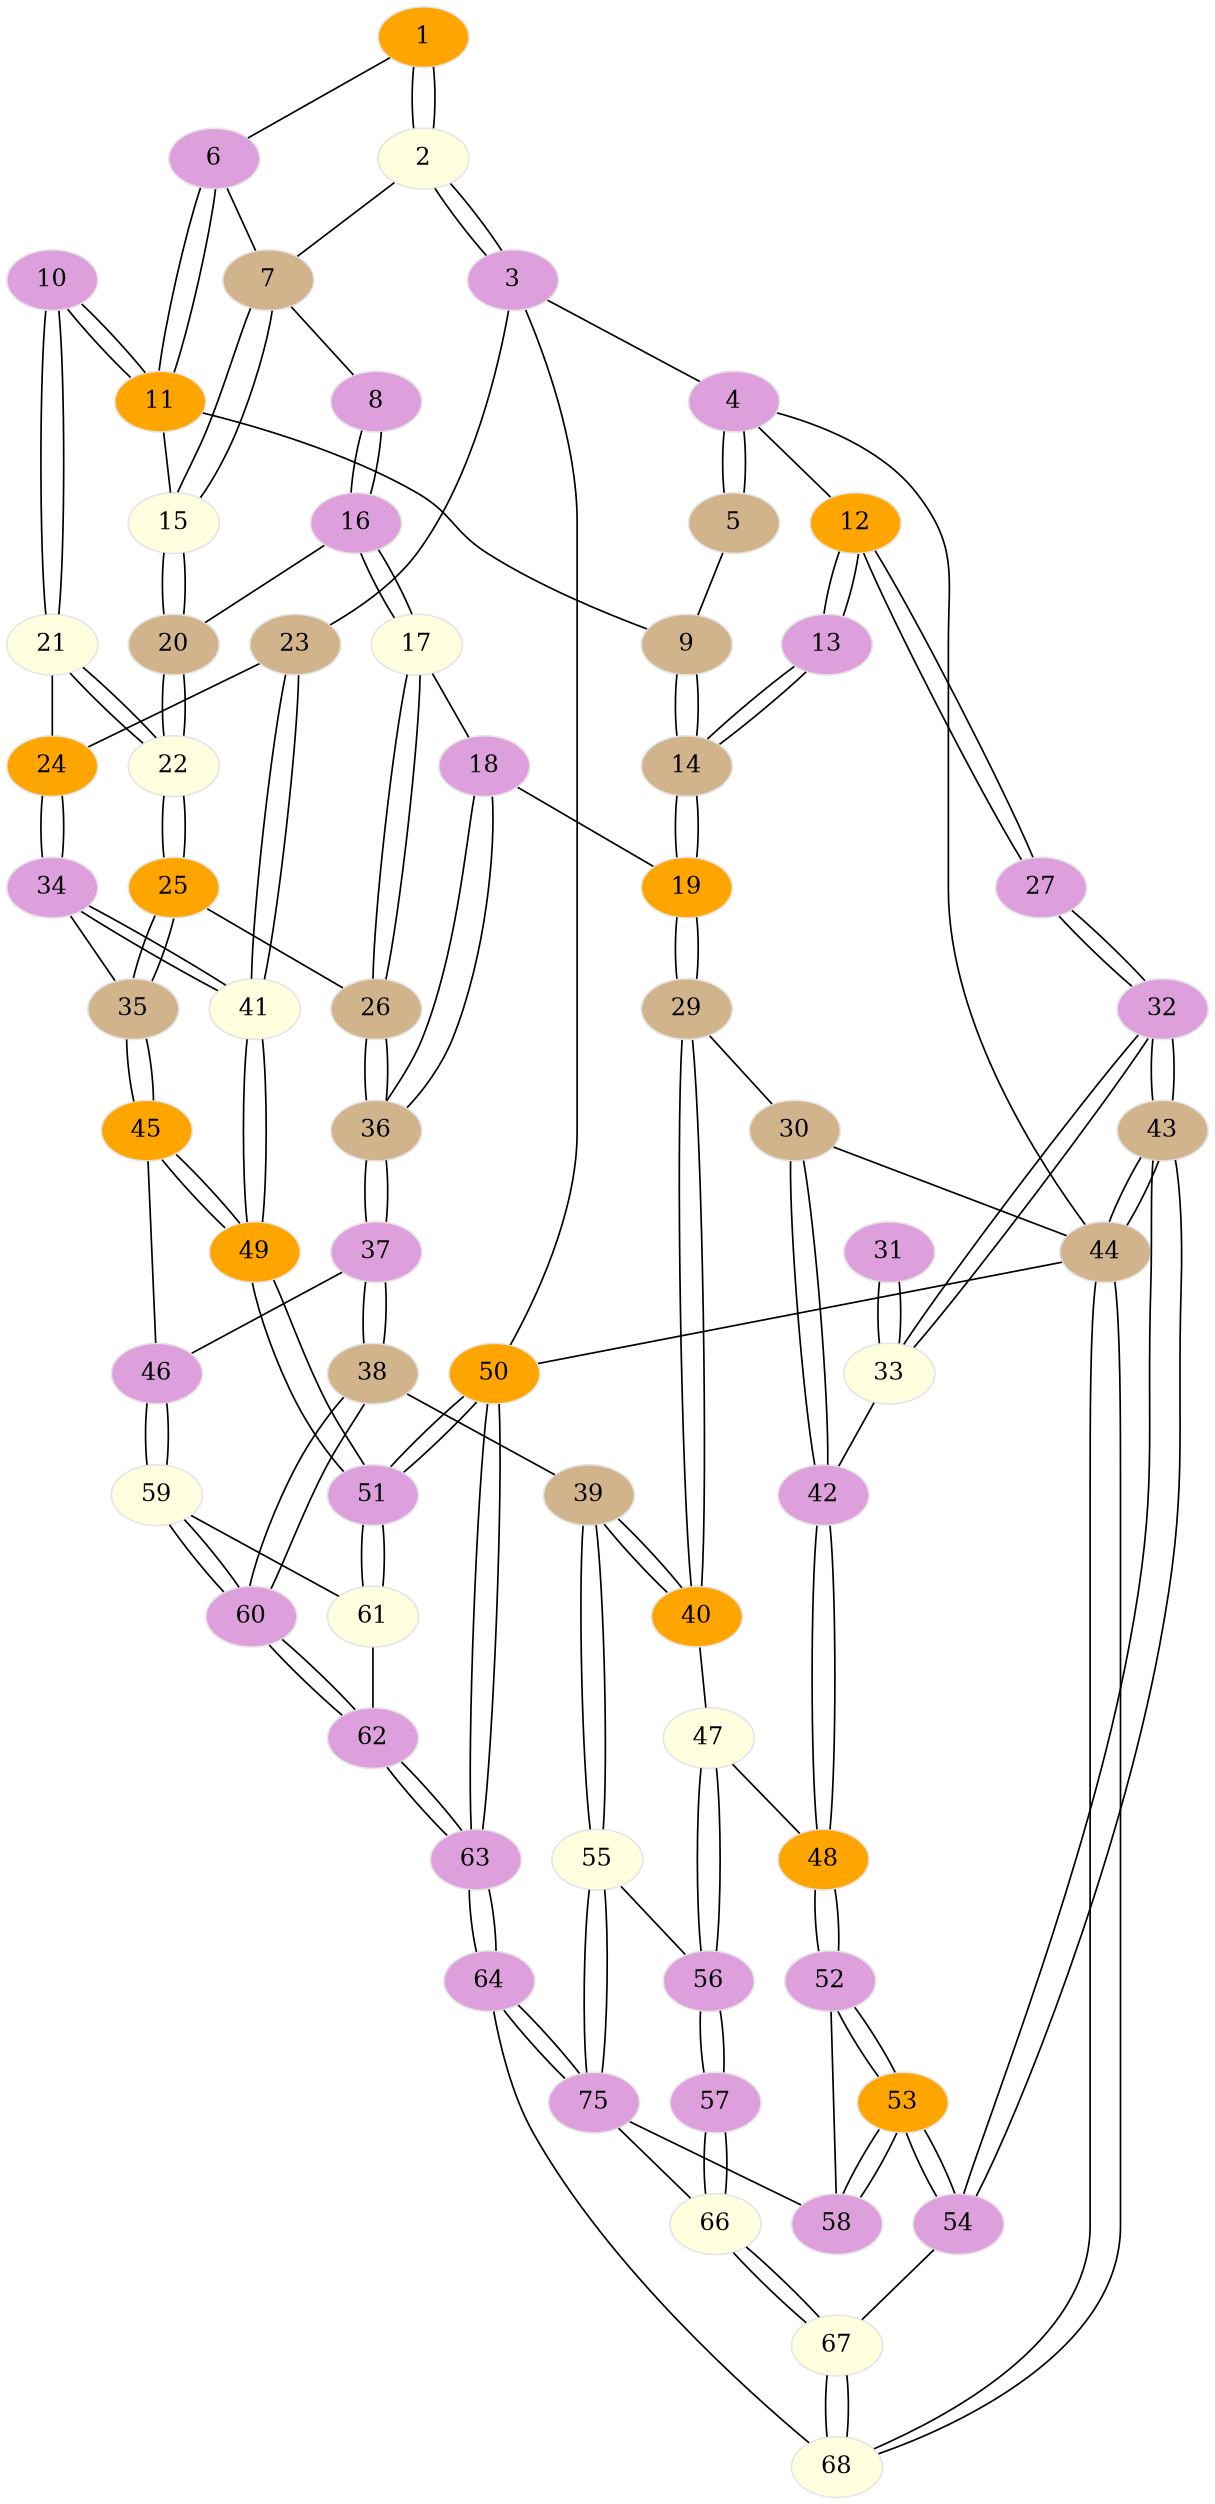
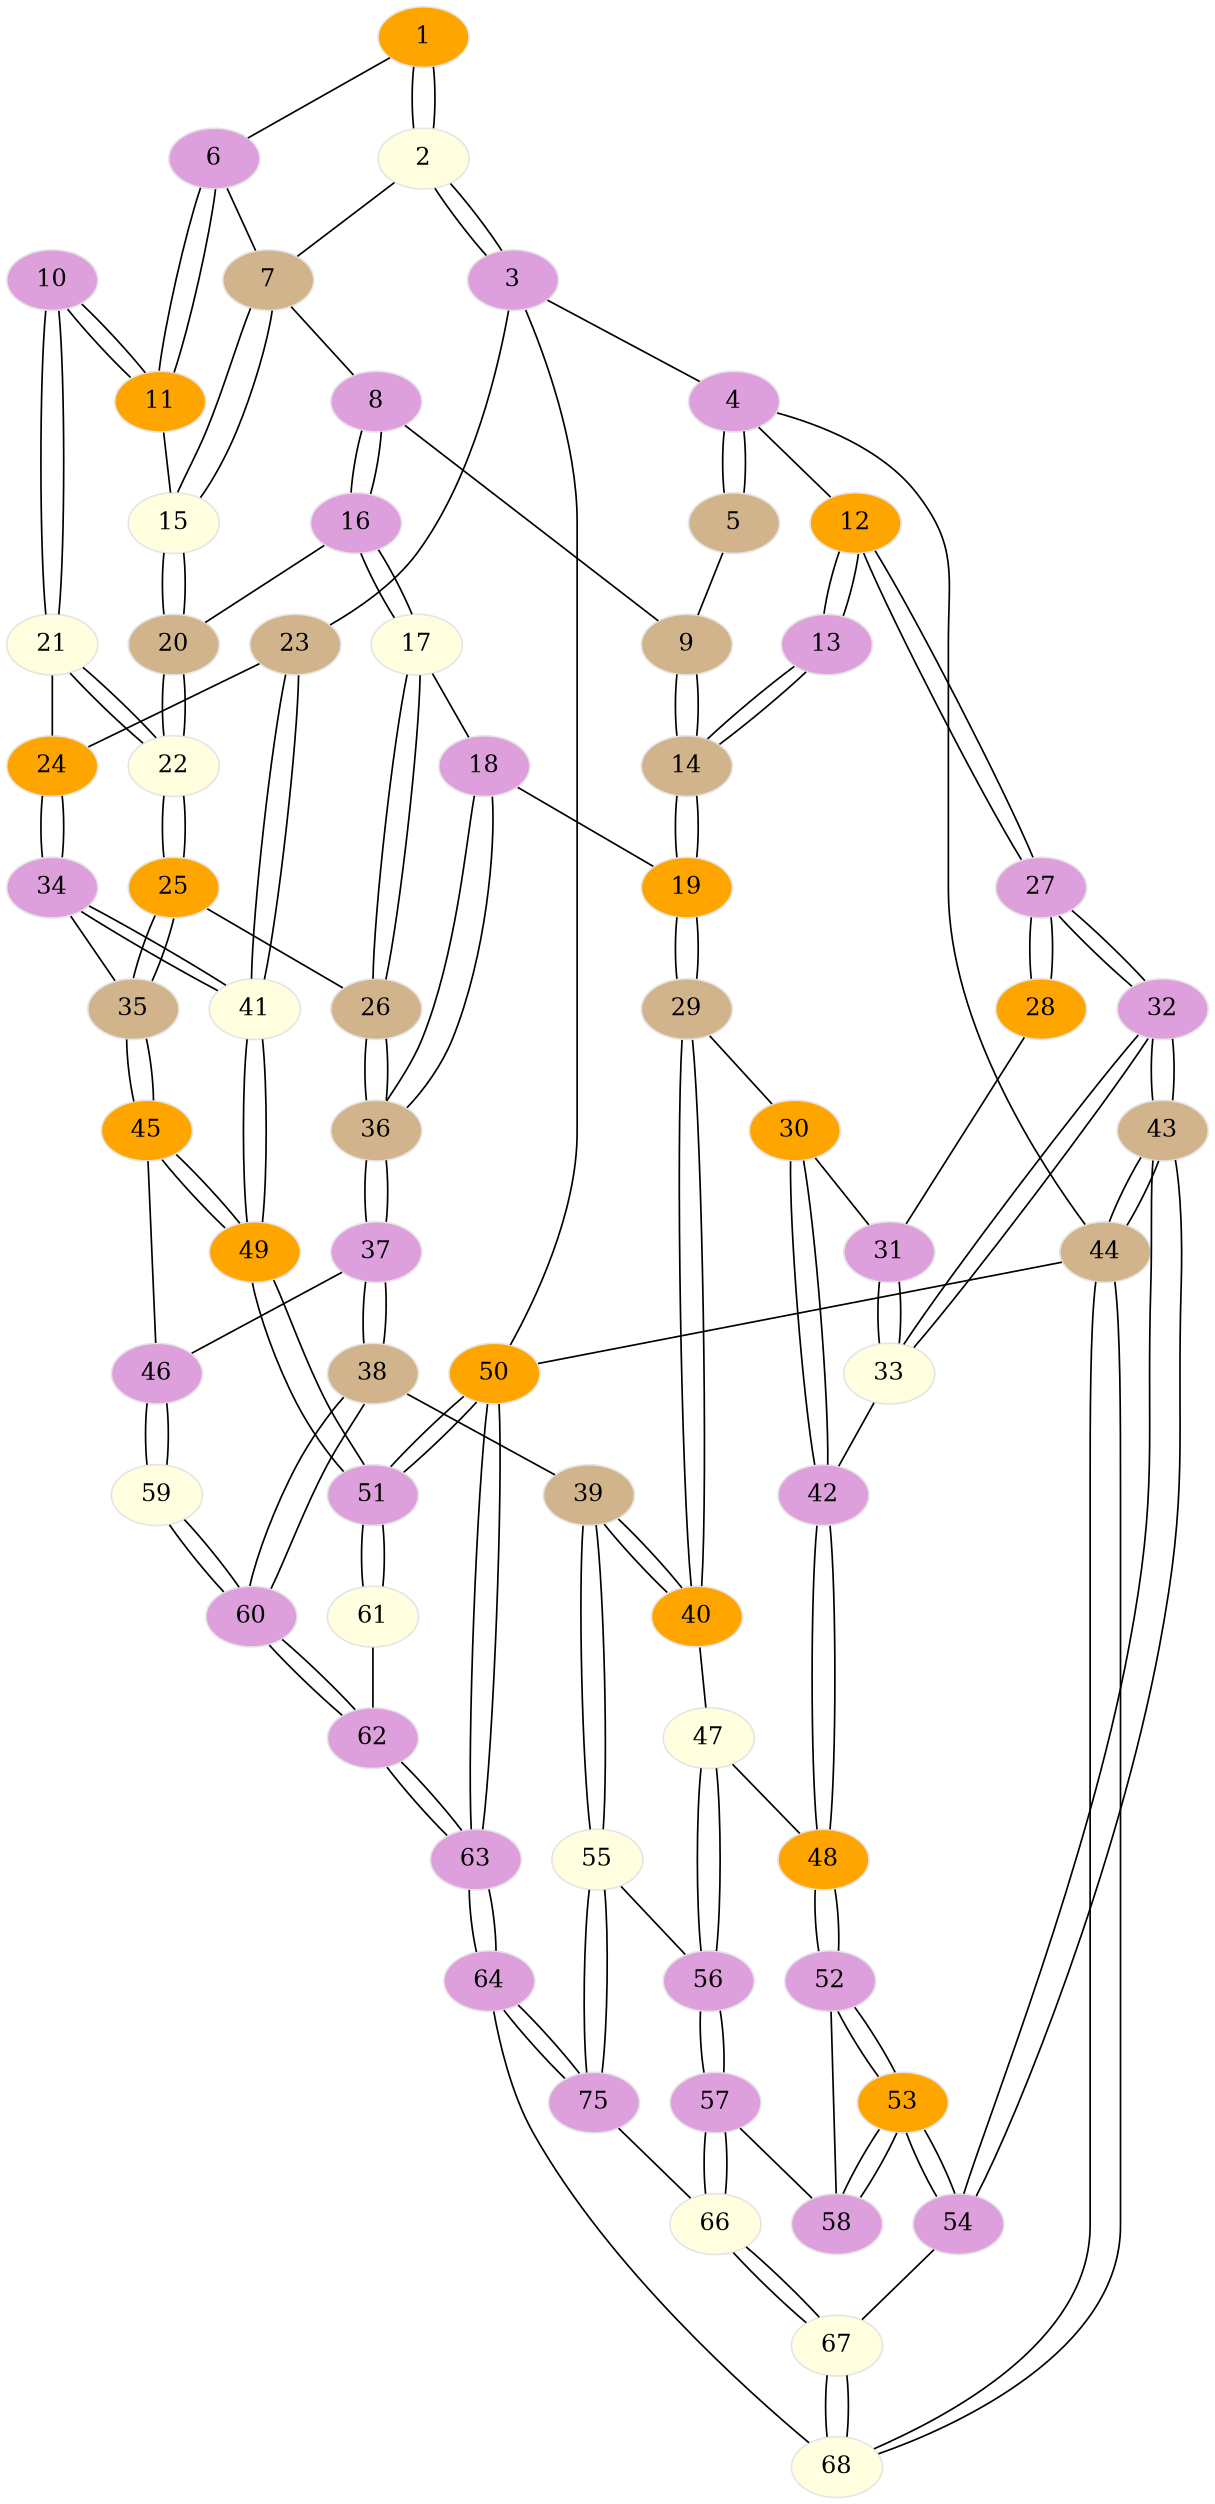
edge "11" -- "9": now "8" -- "9"
node "28": added
node "30": fillcolor tan -> orange
edge "30" -- "44": now "30" -- "31"
edge "59" -- "61": removed
edge "75" -- "58": now "57" -- "58"
